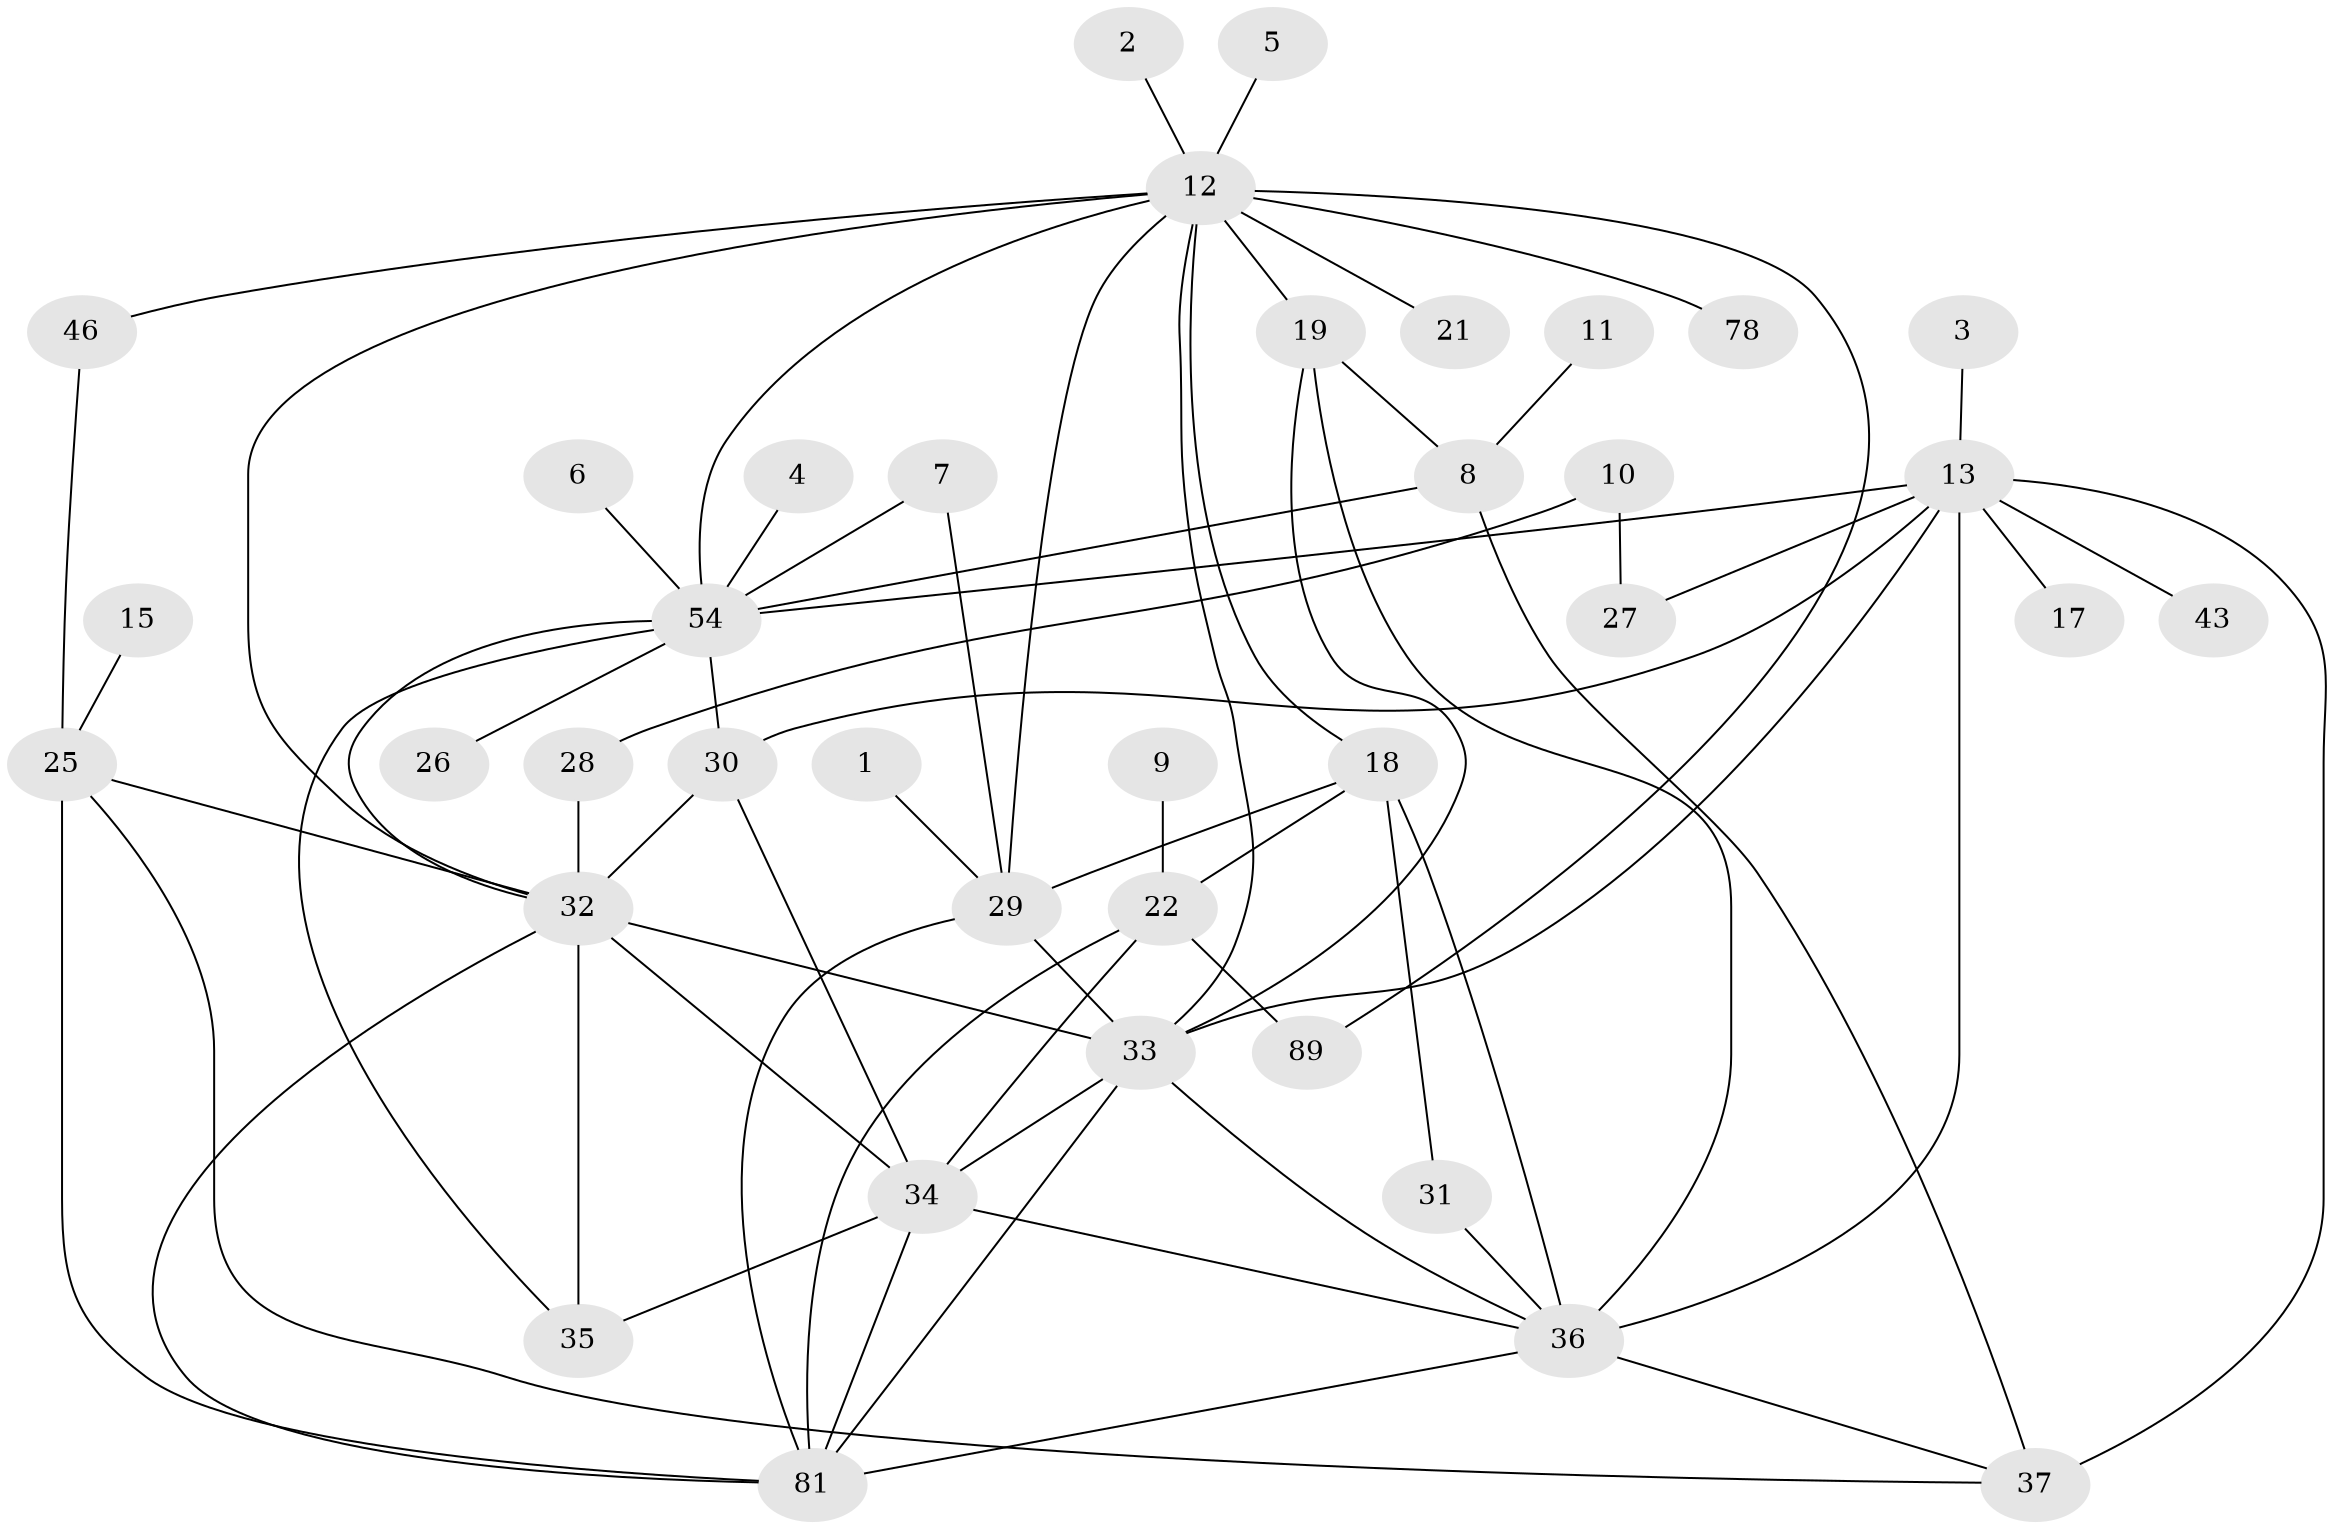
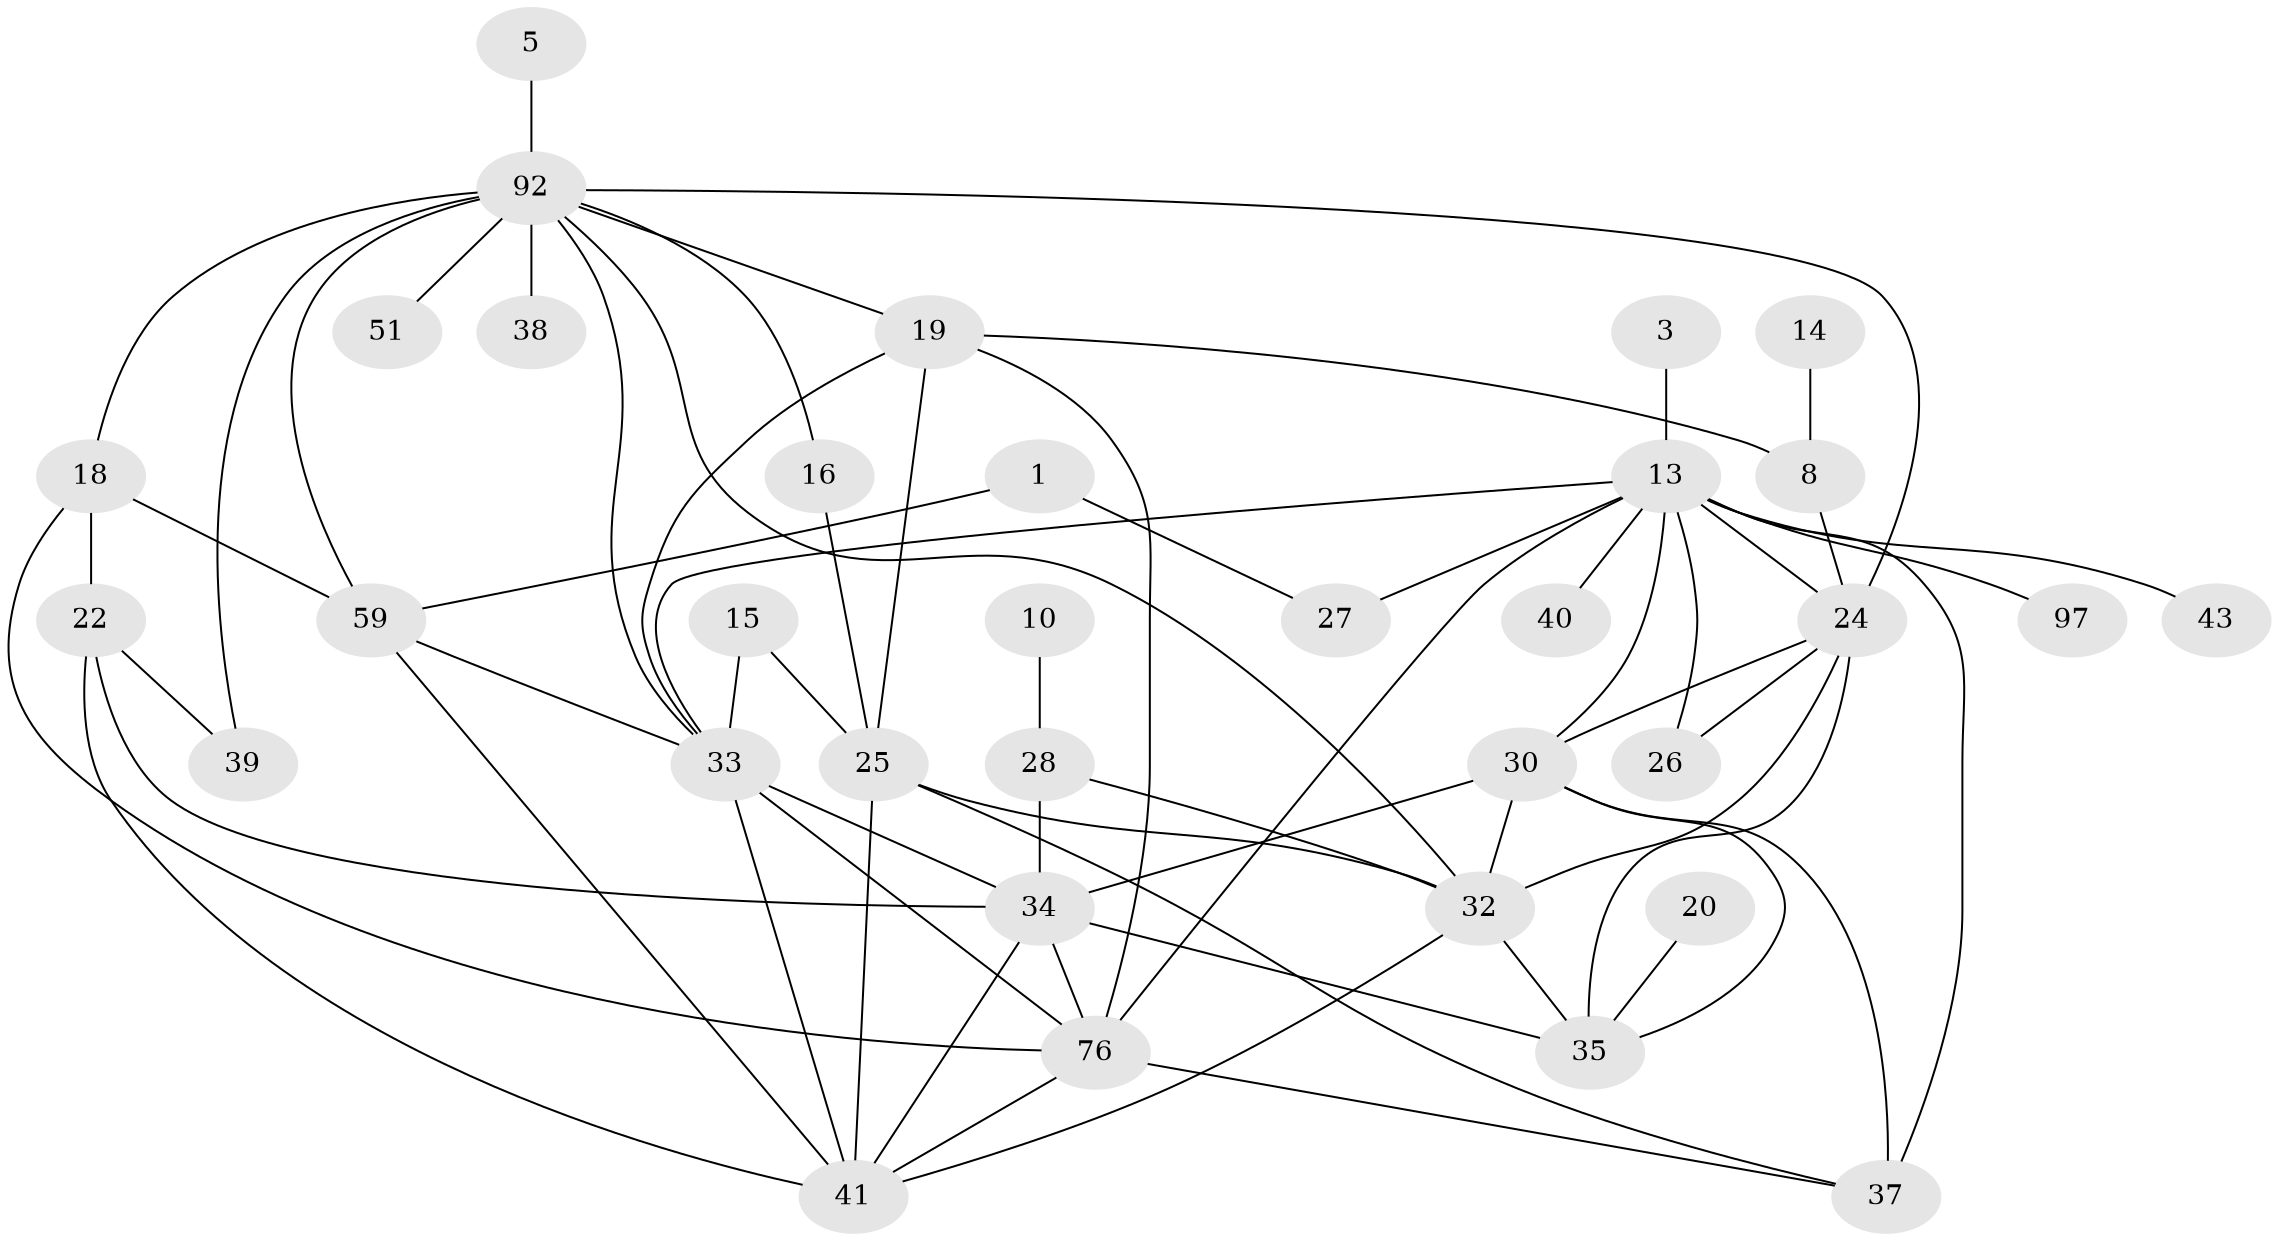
node "2": removed
node "12": label "12" -> "92"
node "46": label "46" -> "16"
node "21": label "21" -> "51"
node "11": label "11" -> "14"
node "78": label "78" -> "38"
node "6": removed
node "4": removed
node "7": removed
edge "19" -- "25": added
edge "10" -- "27": now "1" -- "27"
node "54": label "54" -> "24"
node "40": added
edge "13" -- "26": added
node "17": label "17" -> "97"
node "9": removed
edge "30" -- "35": added
node "29": label "29" -> "59"
node "20": added
edge "8" -- "37": now "30" -- "37"
edge "32" -- "33": now "15" -- "33"
edge "32" -- "34": now "28" -- "34"
node "89": label "89" -> "39"
node "31": removed
node "36": label "36" -> "76"
node "81": label "81" -> "41"
